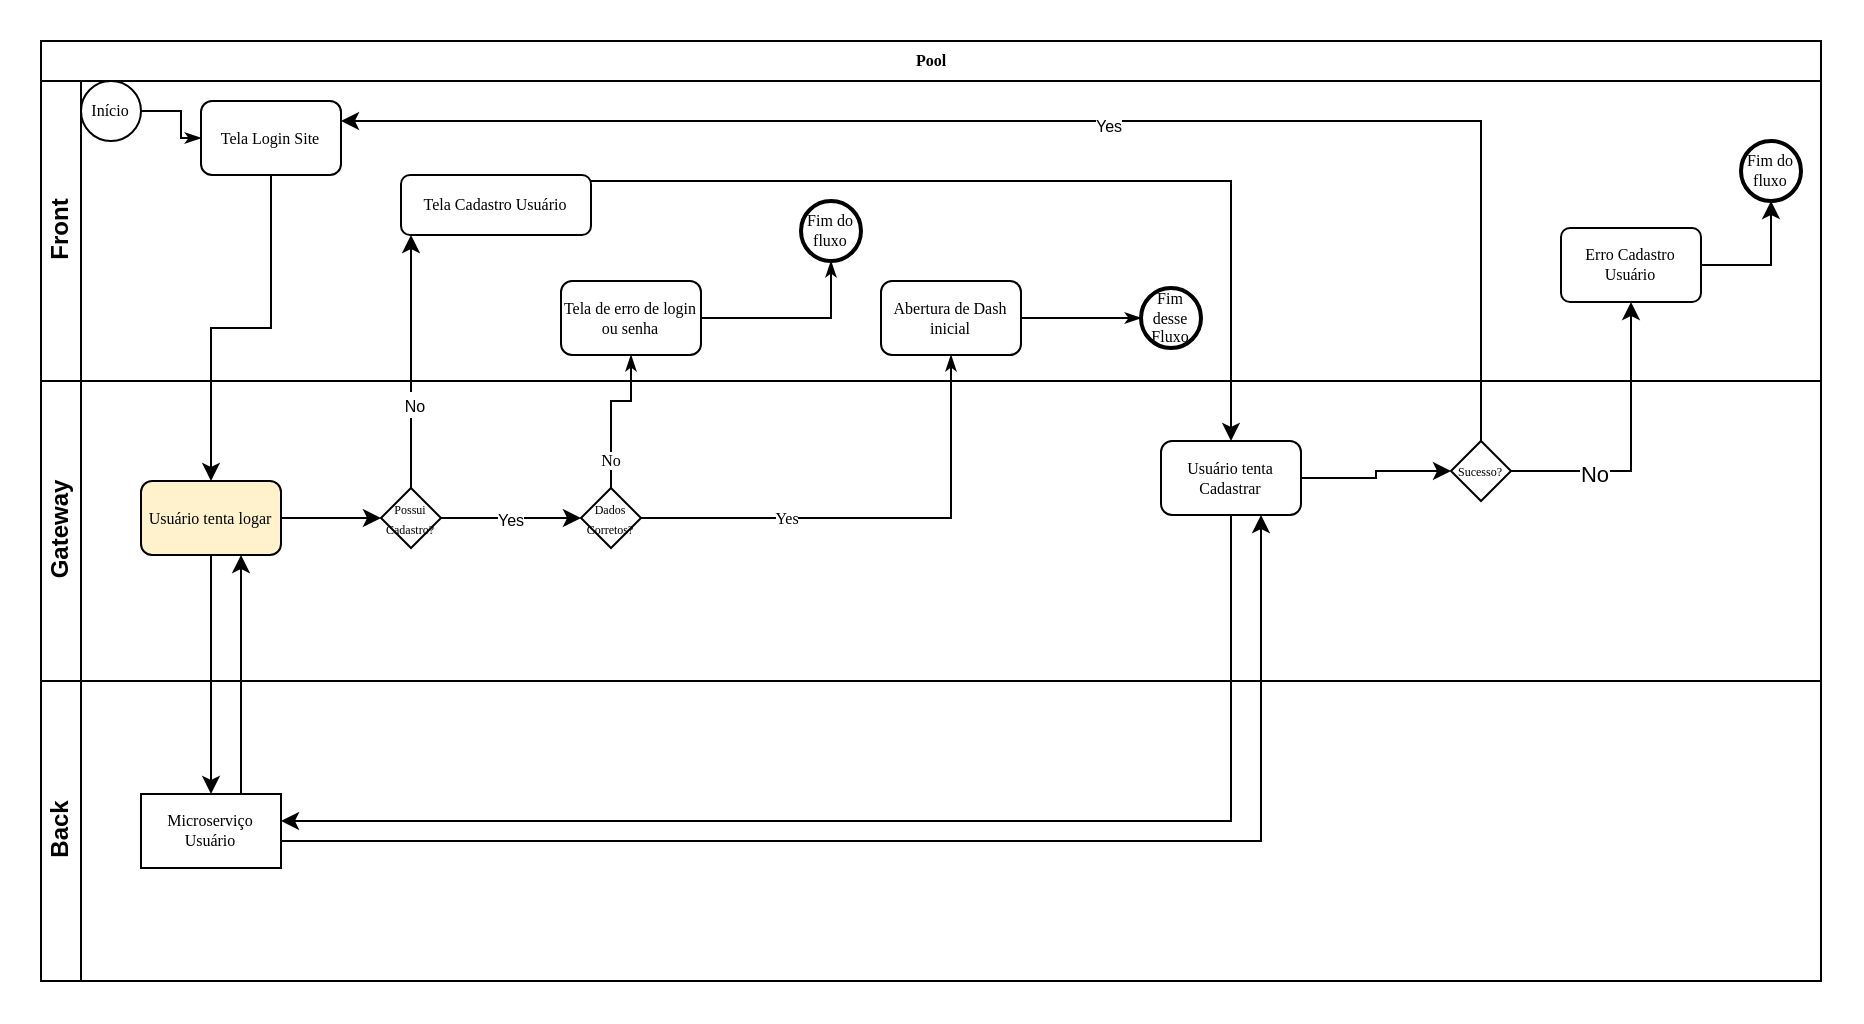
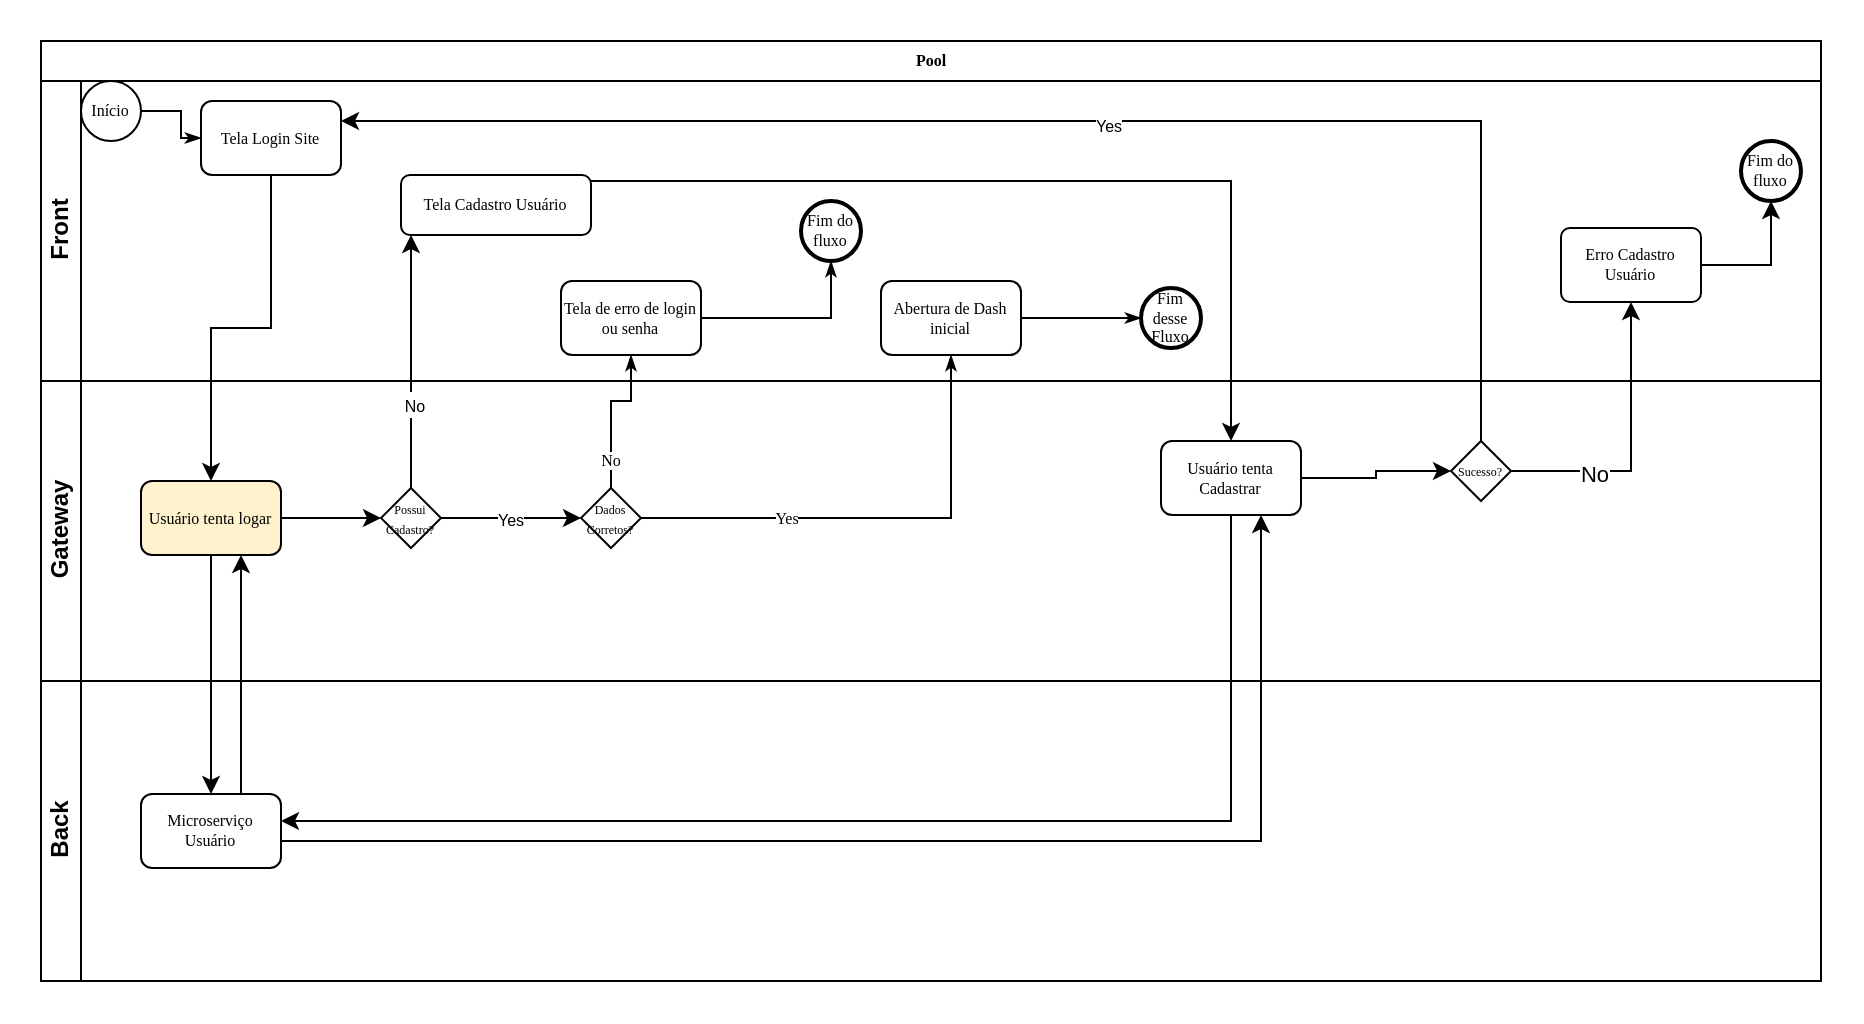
node "Microserviço Usuário": shape rectangle -> rounded rectangle
